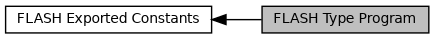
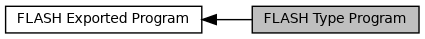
node "FLASH Exported Constants": label "FLASH Exported Constants" -> "FLASH Exported Program"
